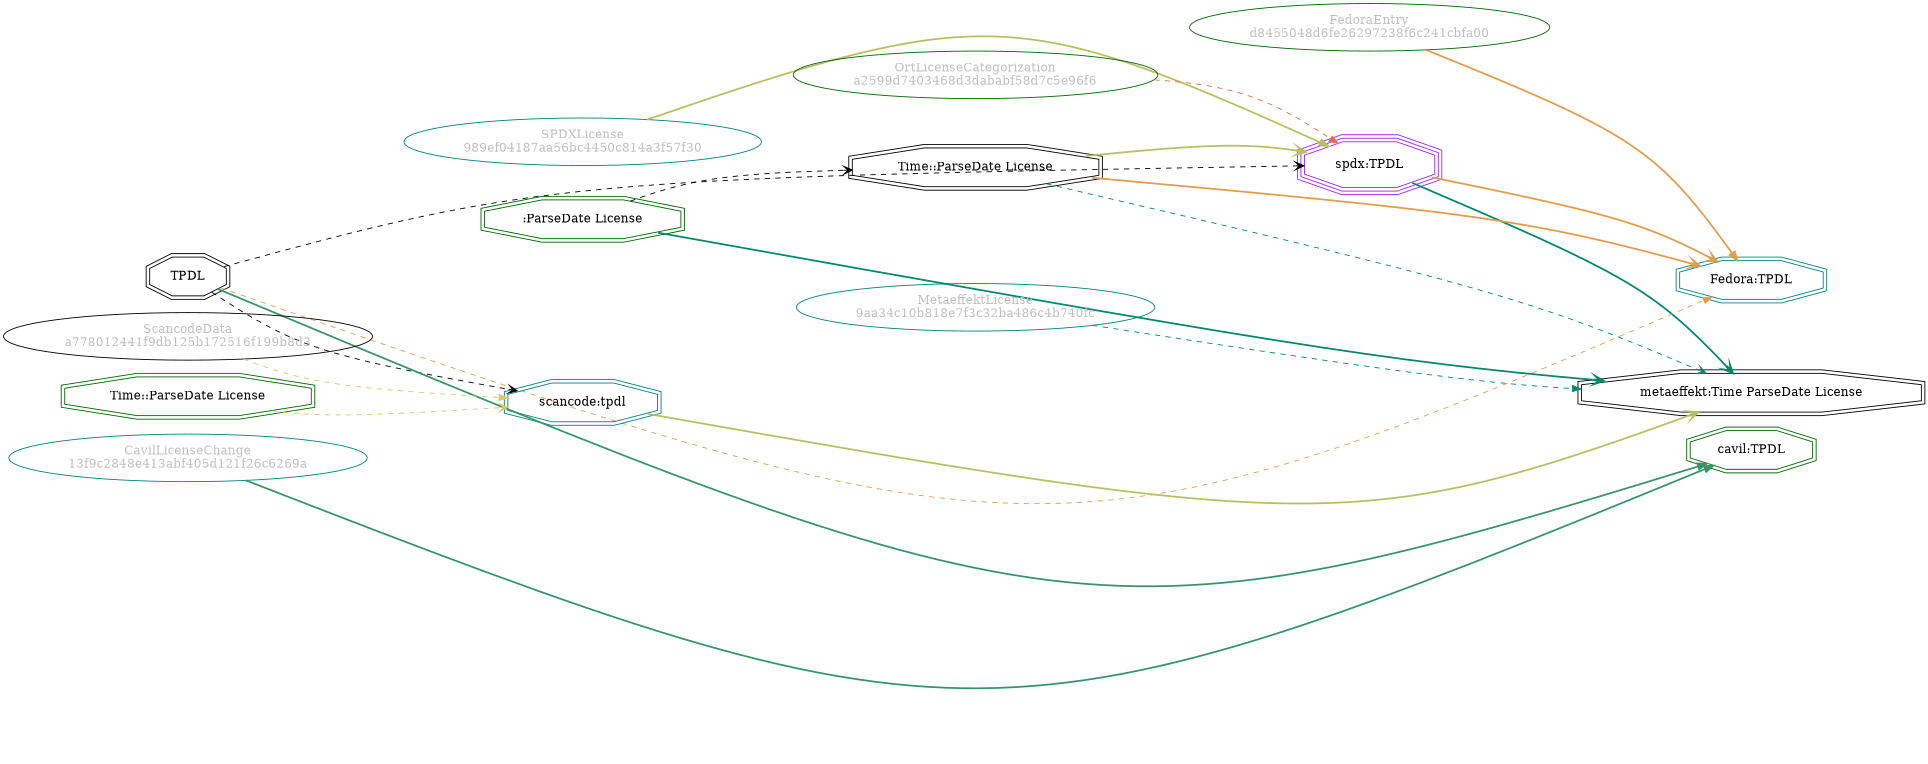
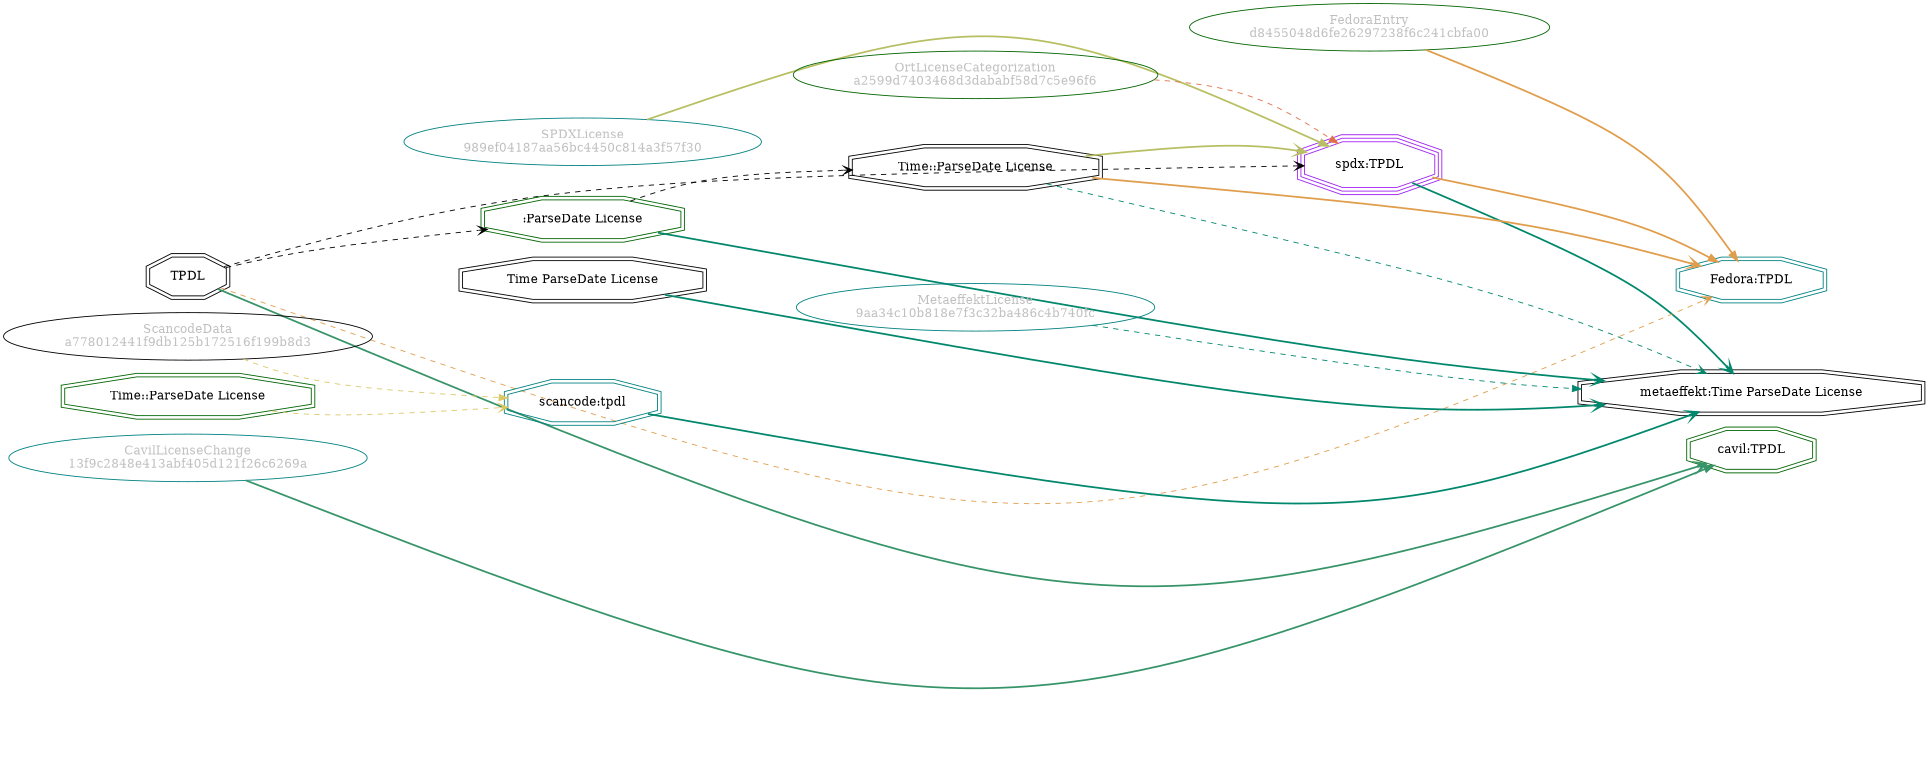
edge "spdx:TPDL" -> "Fedora:TPDL": arrowhead vee -> normal
node "Time ParseDate License": added
edge "TPDL" -> "scancode:tpdl": now "TPDL" -> ":ParseDate License"
edge "TPDL" -> "Fedora:TPDL": arrowhead normal -> vee
edge "scancode:tpdl" -> "metaeffekt:Time ParseDate License": color #b8bf62 -> #00876c
edge "TPDL" -> "cavil:TPDL": arrowhead normal -> vee
